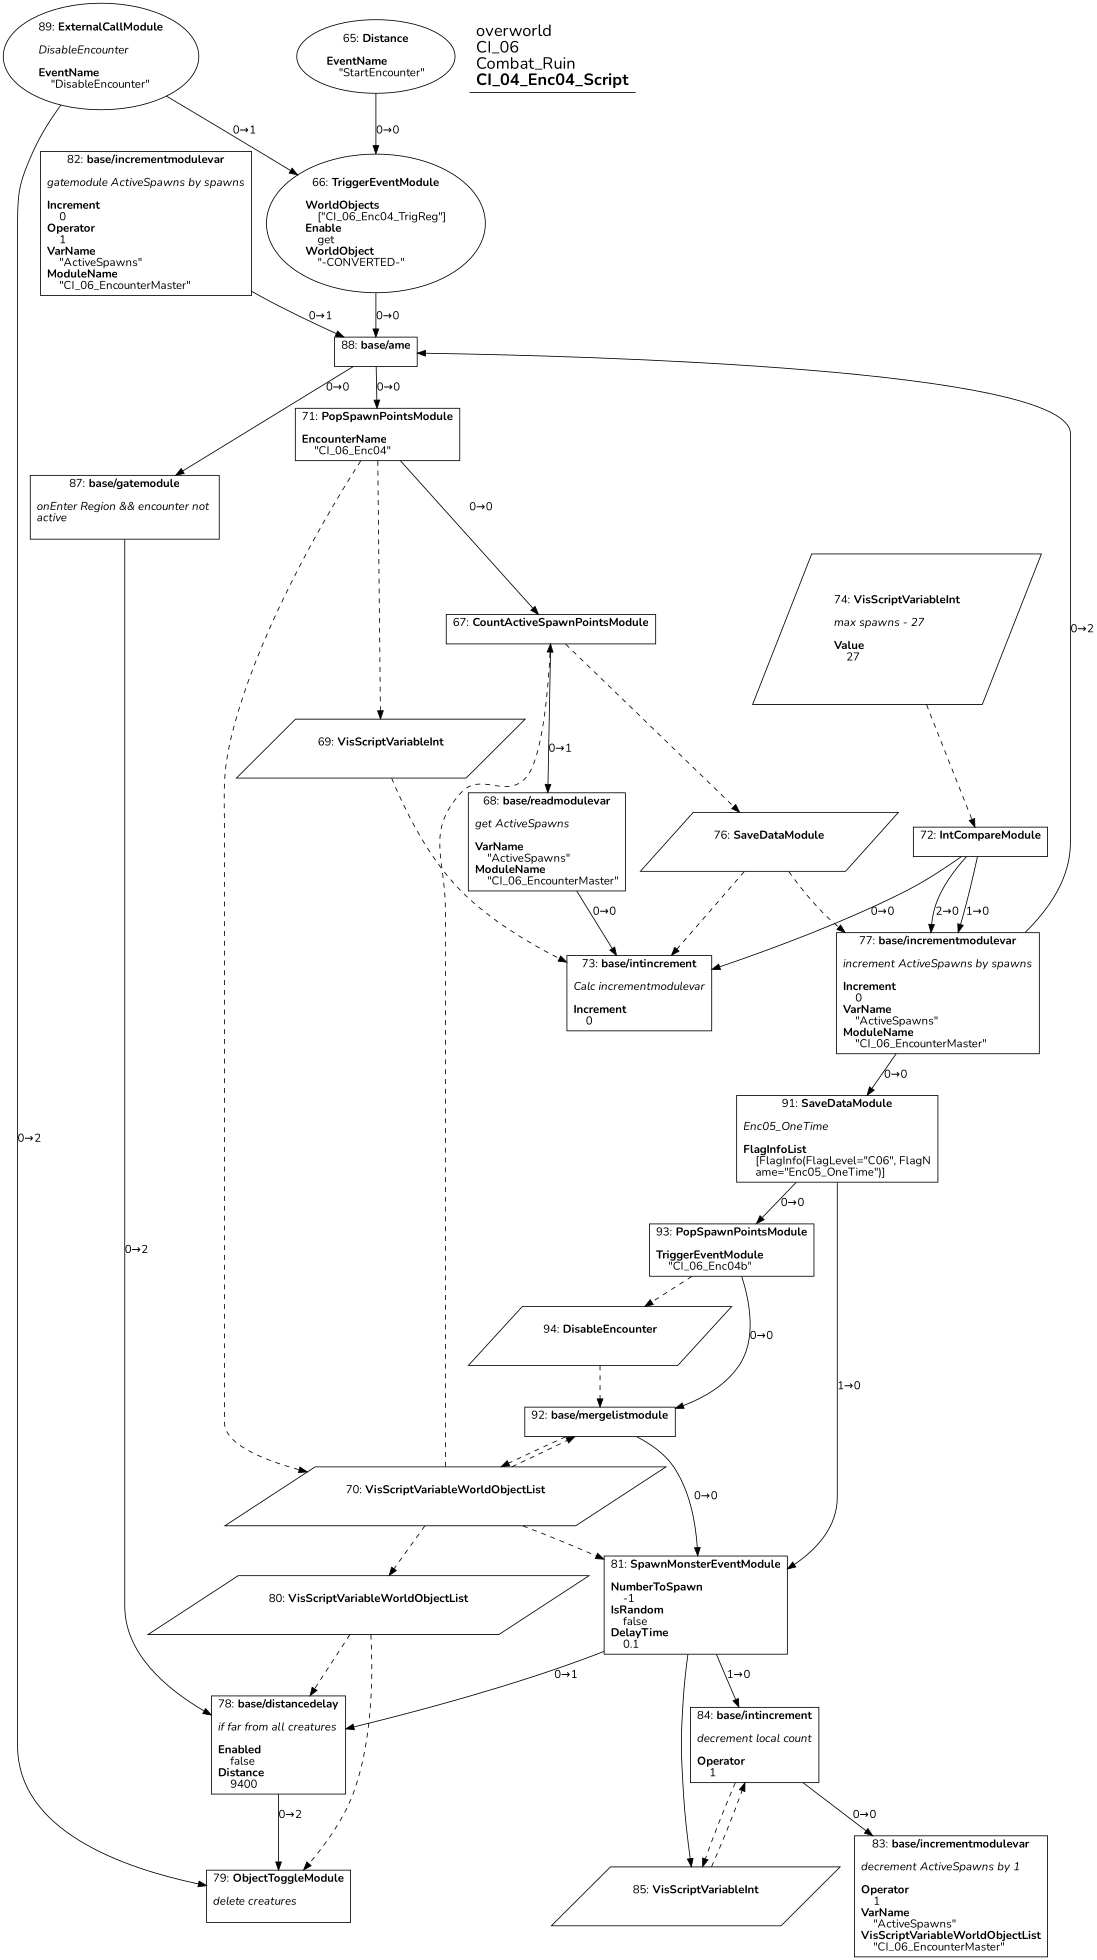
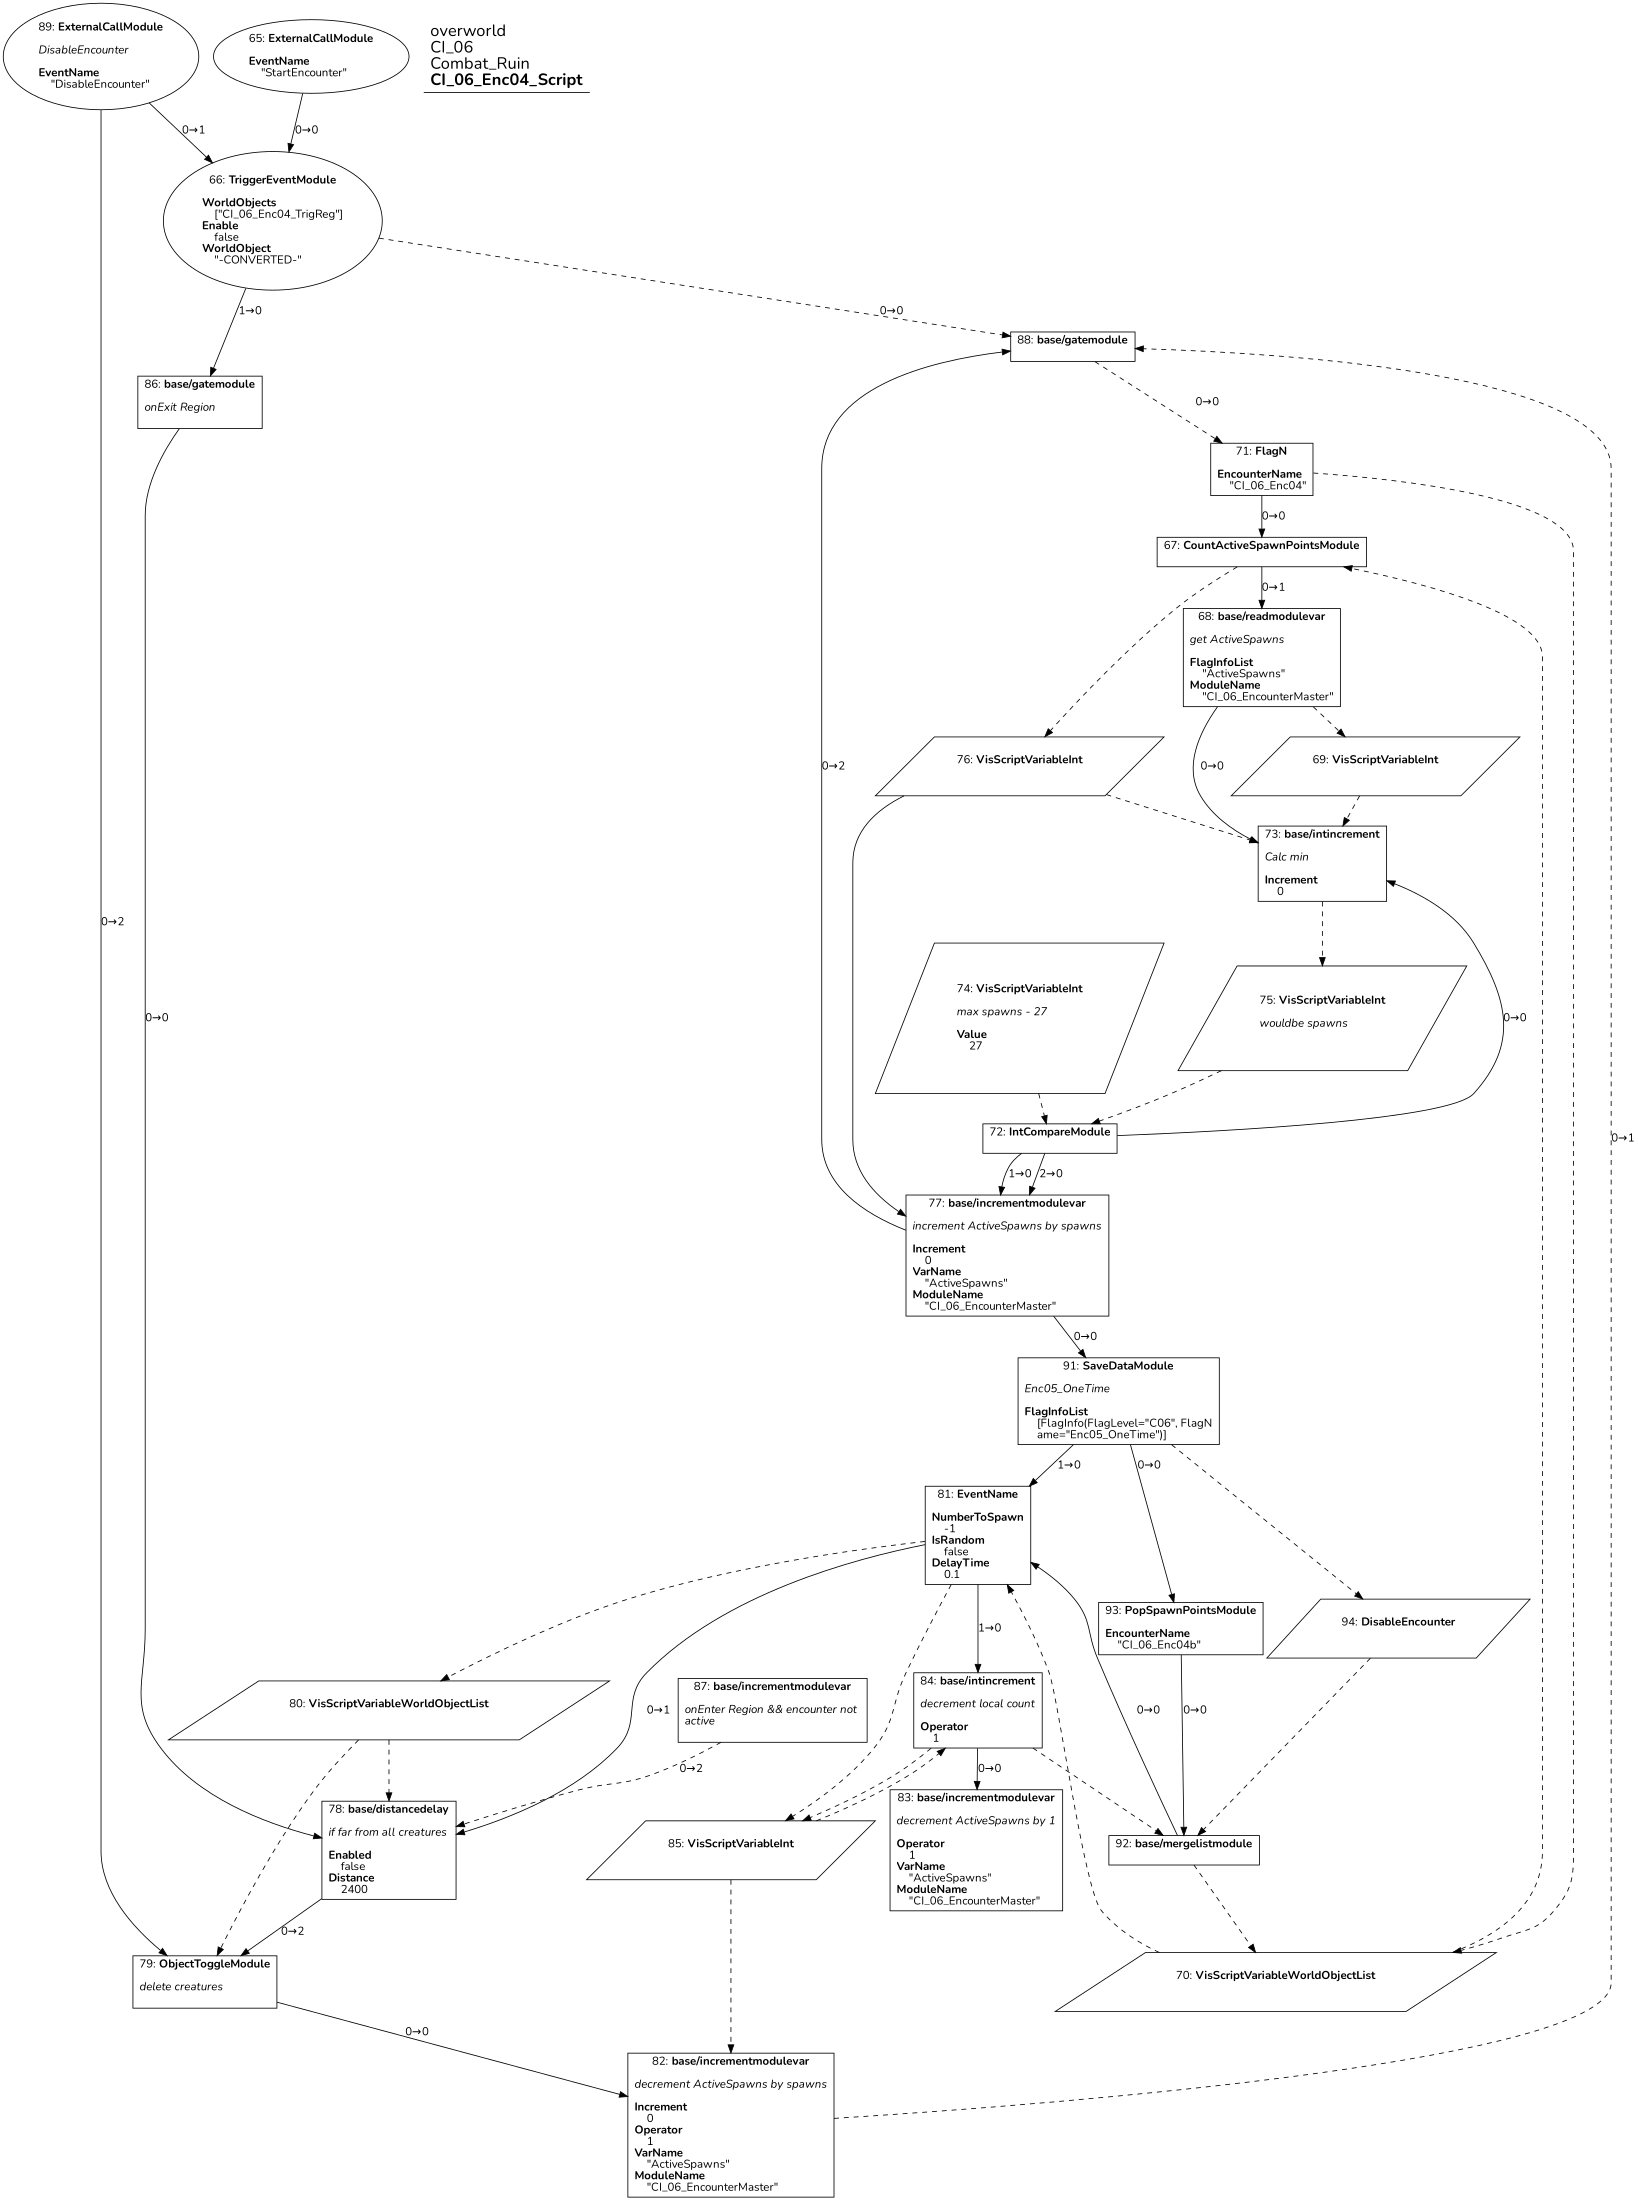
node "65:": text "Distance" -> "ExternalCallModule"
node "overworld": text "CI_04_Enc04_Script" -> "CI_06_Enc04_Script"
node "82:": text "gatemodule ActiveSpawns by spawns" -> "decrement ActiveSpawns by spawns"
node "66:": text "get" -> "false"
edge "66:" -> "88:": style solid -> dashed
edge "82:" -> "88:": style solid -> dashed
node "88:": text "base/ame" -> "base/gatemodule"
edge "88:" -> "71:": style solid -> dashed
node "86:": added
node "71:": text "PopSpawnPointsModule" -> "FlagN"
edge "88:" -> "87:": removed, label "0→0"
node "87:": text "base/gatemodule" -> "base/incrementmodulevar"
edge "71:" -> "69:": now "68:" -> "69:"
node "76:": text "SaveDataModule" -> "VisScriptVariableInt"
node "68:": text "VarName" -> "FlagInfoList"
edge "76:" -> "77:": style dashed -> solid
node "73:": text "Calc incrementmodulevar" -> "Calc min"
node "75:": added
edge "87:" -> "78:": style solid -> dashed
node "93:": text "TriggerEventModule" -> "EncounterName"
edge "93:" -> "94:": now "91:" -> "94:"
edge "70:" -> "92:": now "84:" -> "92:"
edge "70:" -> "80:": now "81:" -> "80:"
node "81:": text "SpawnMonsterEventModule" -> "EventName"
edge "81:" -> "85:": style solid -> dashed
node "78:": text "9400" -> "2400"
node "83:": text "VisScriptVariableWorldObjectList" -> "ModuleName"
edge "85:" -> "82:": added
edge "79:" -> "82:": added, label "0→0"
